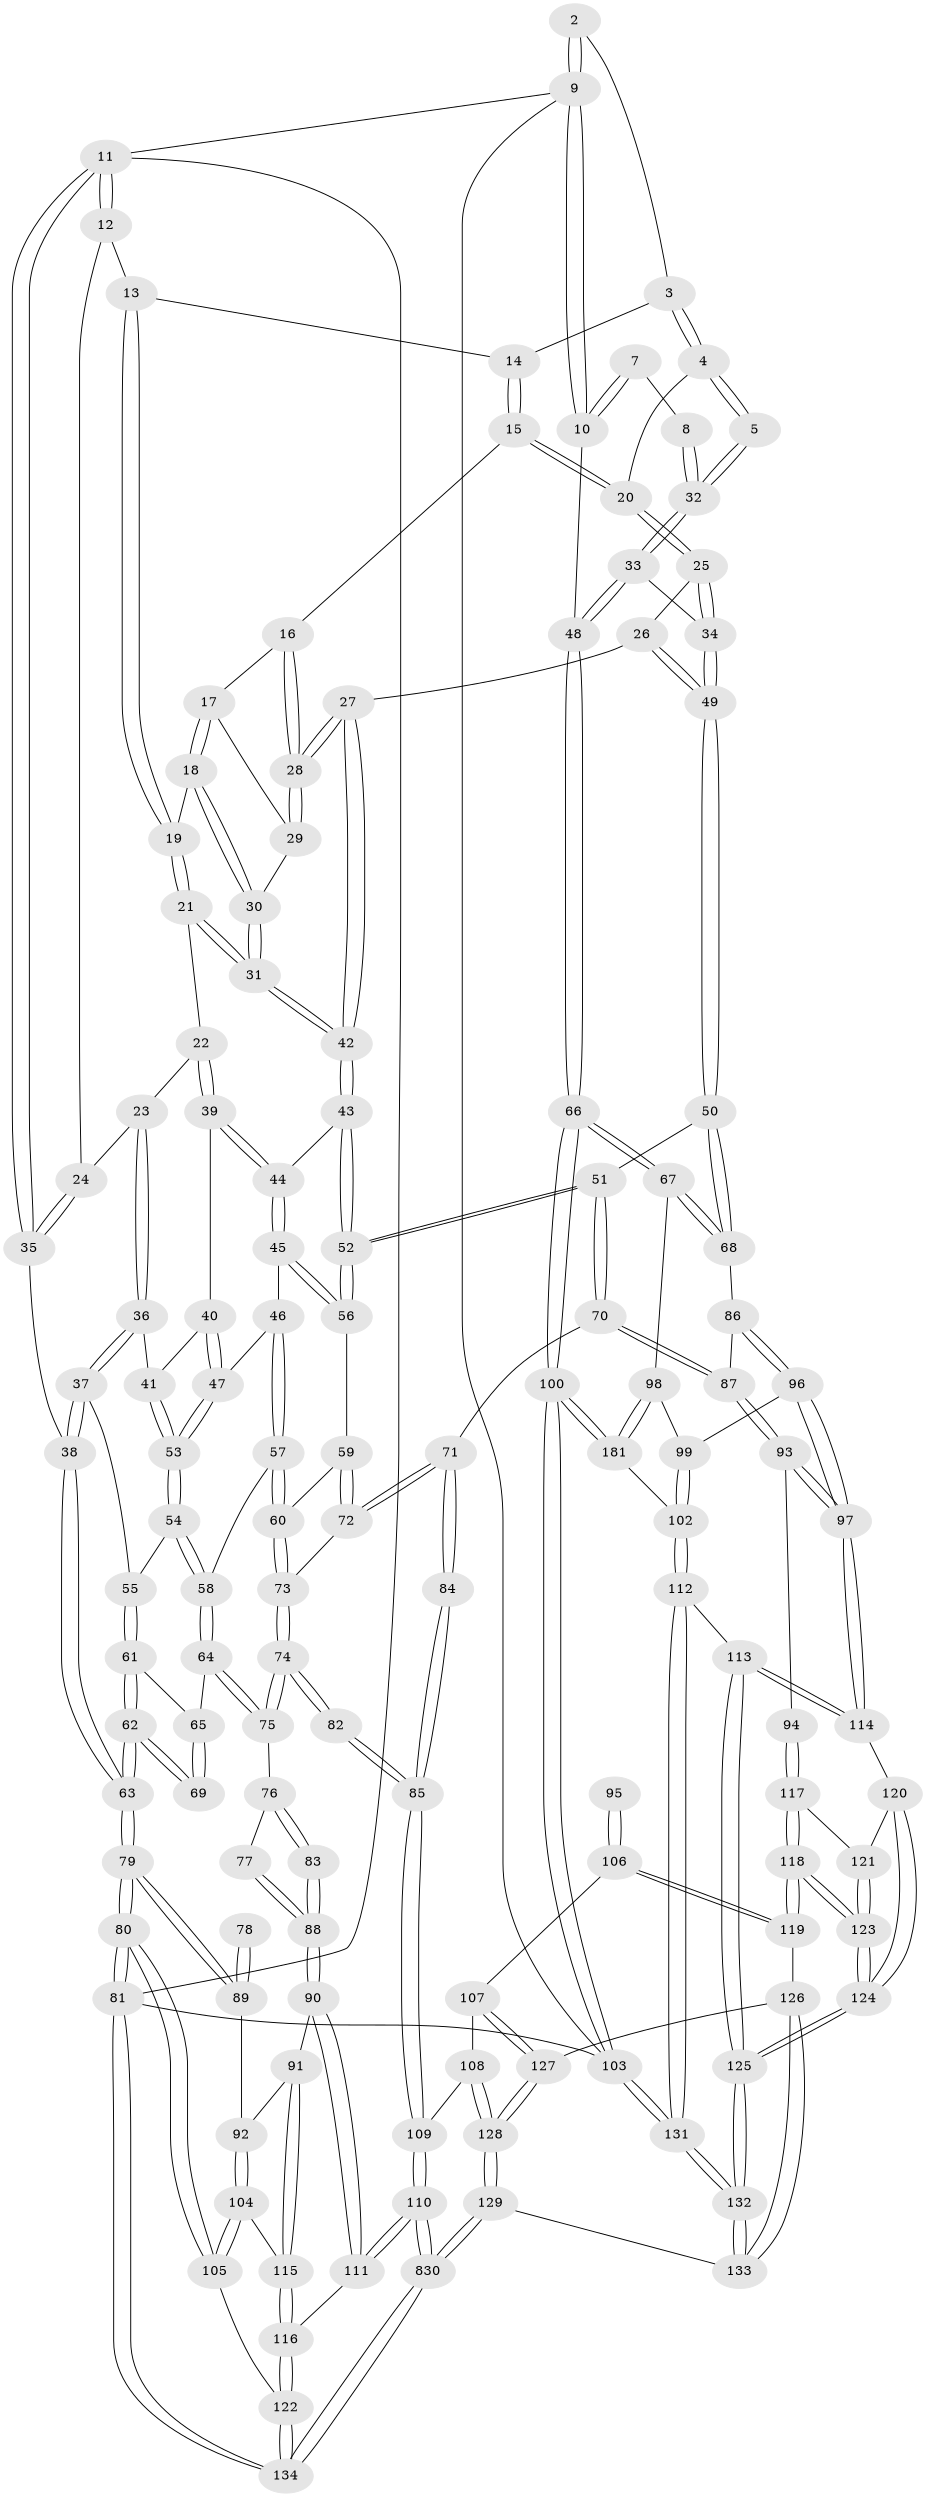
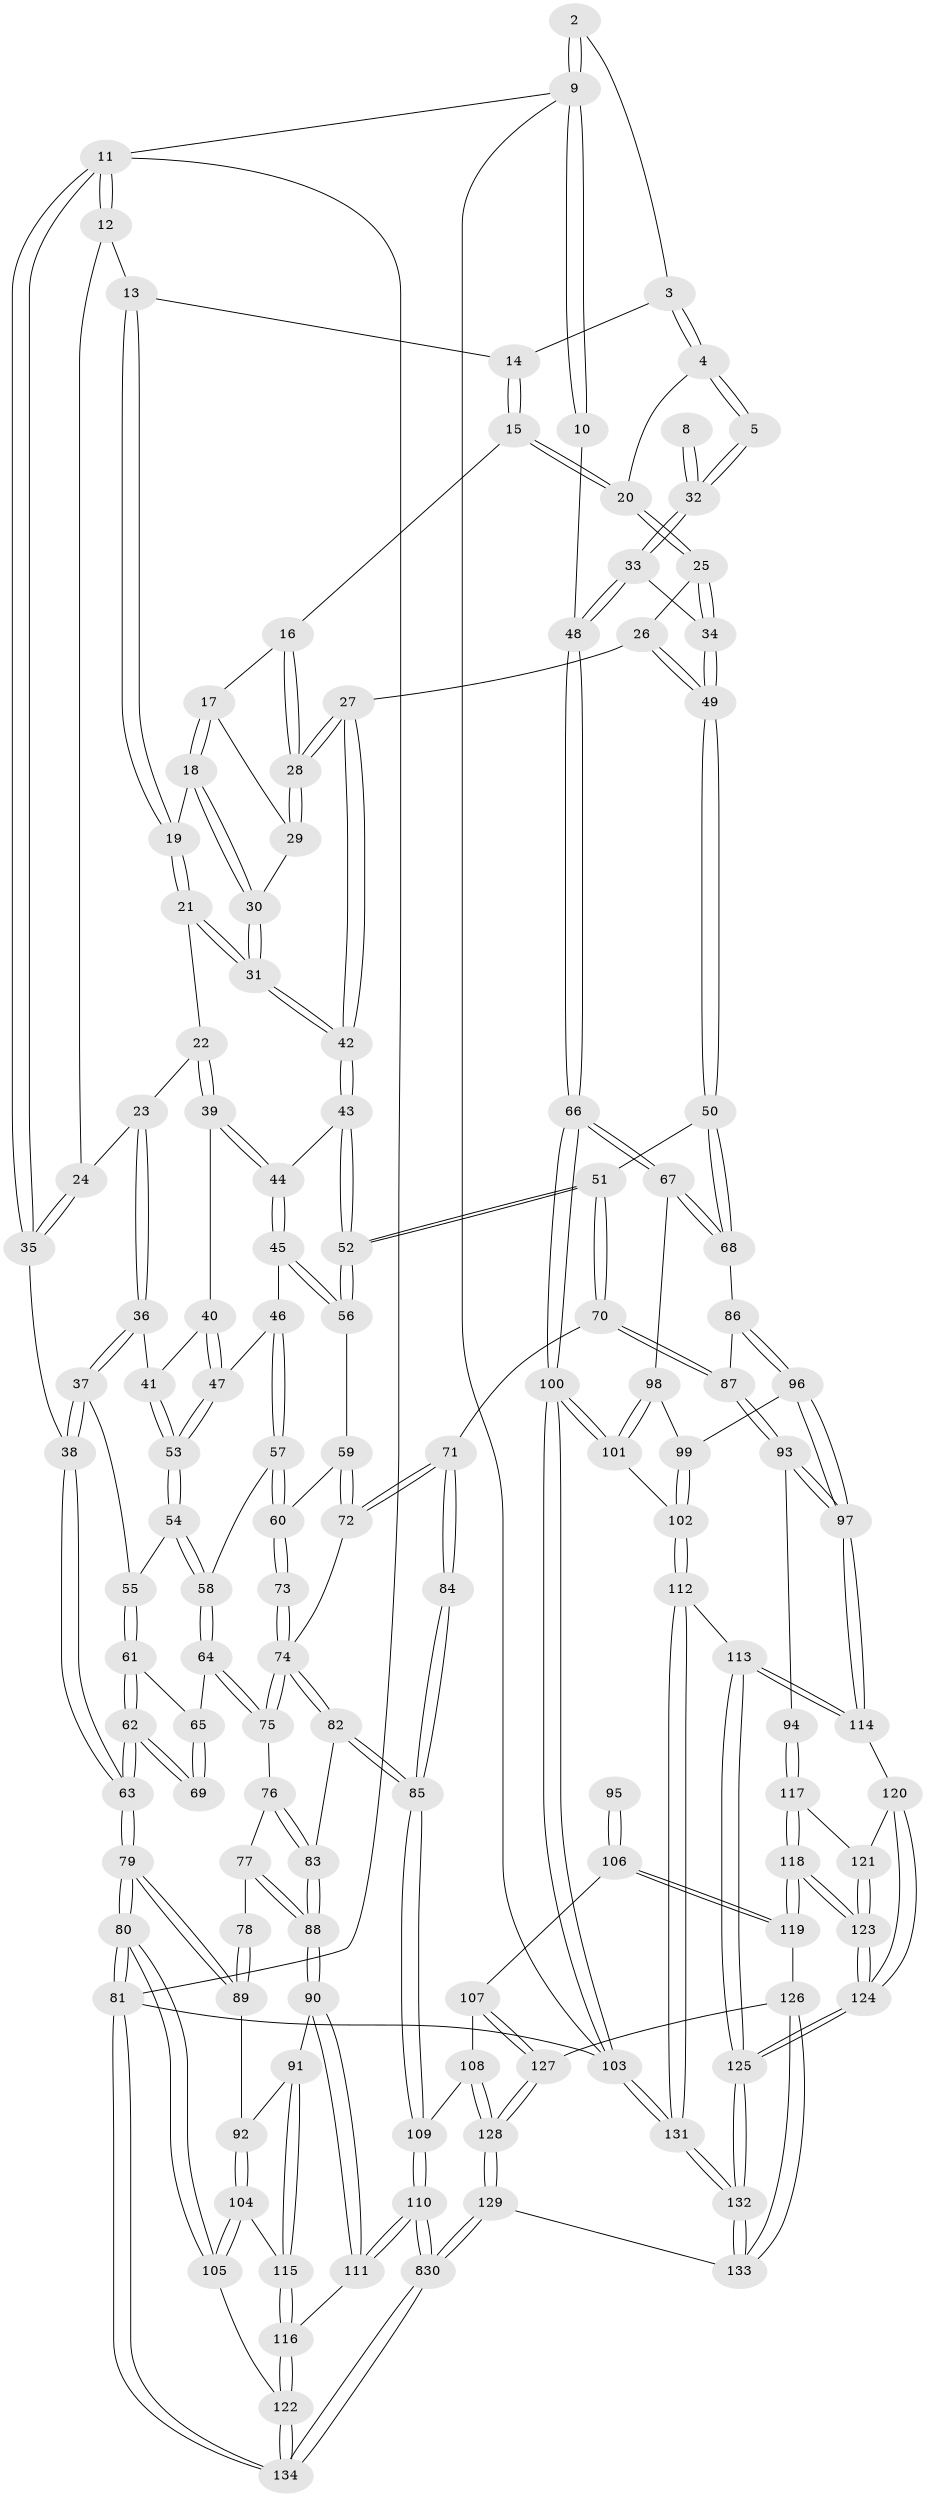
node "7": removed
node "181": label "181" -> "101"
edge "72" -- "73": now "72" -- "74"
edge "82" -- "83": added
edge "77" -- "78": added
